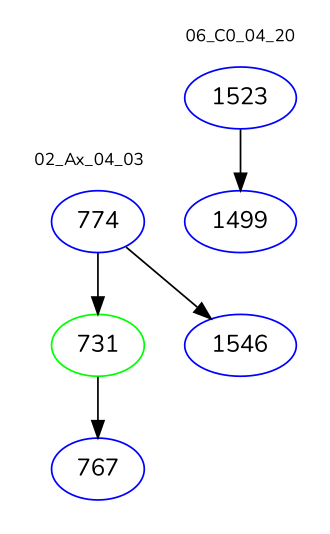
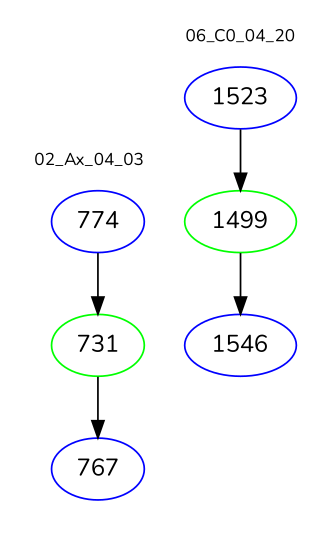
node "1499": color blue -> green
edge "774" -> "1546": now "1499" -> "1546"
